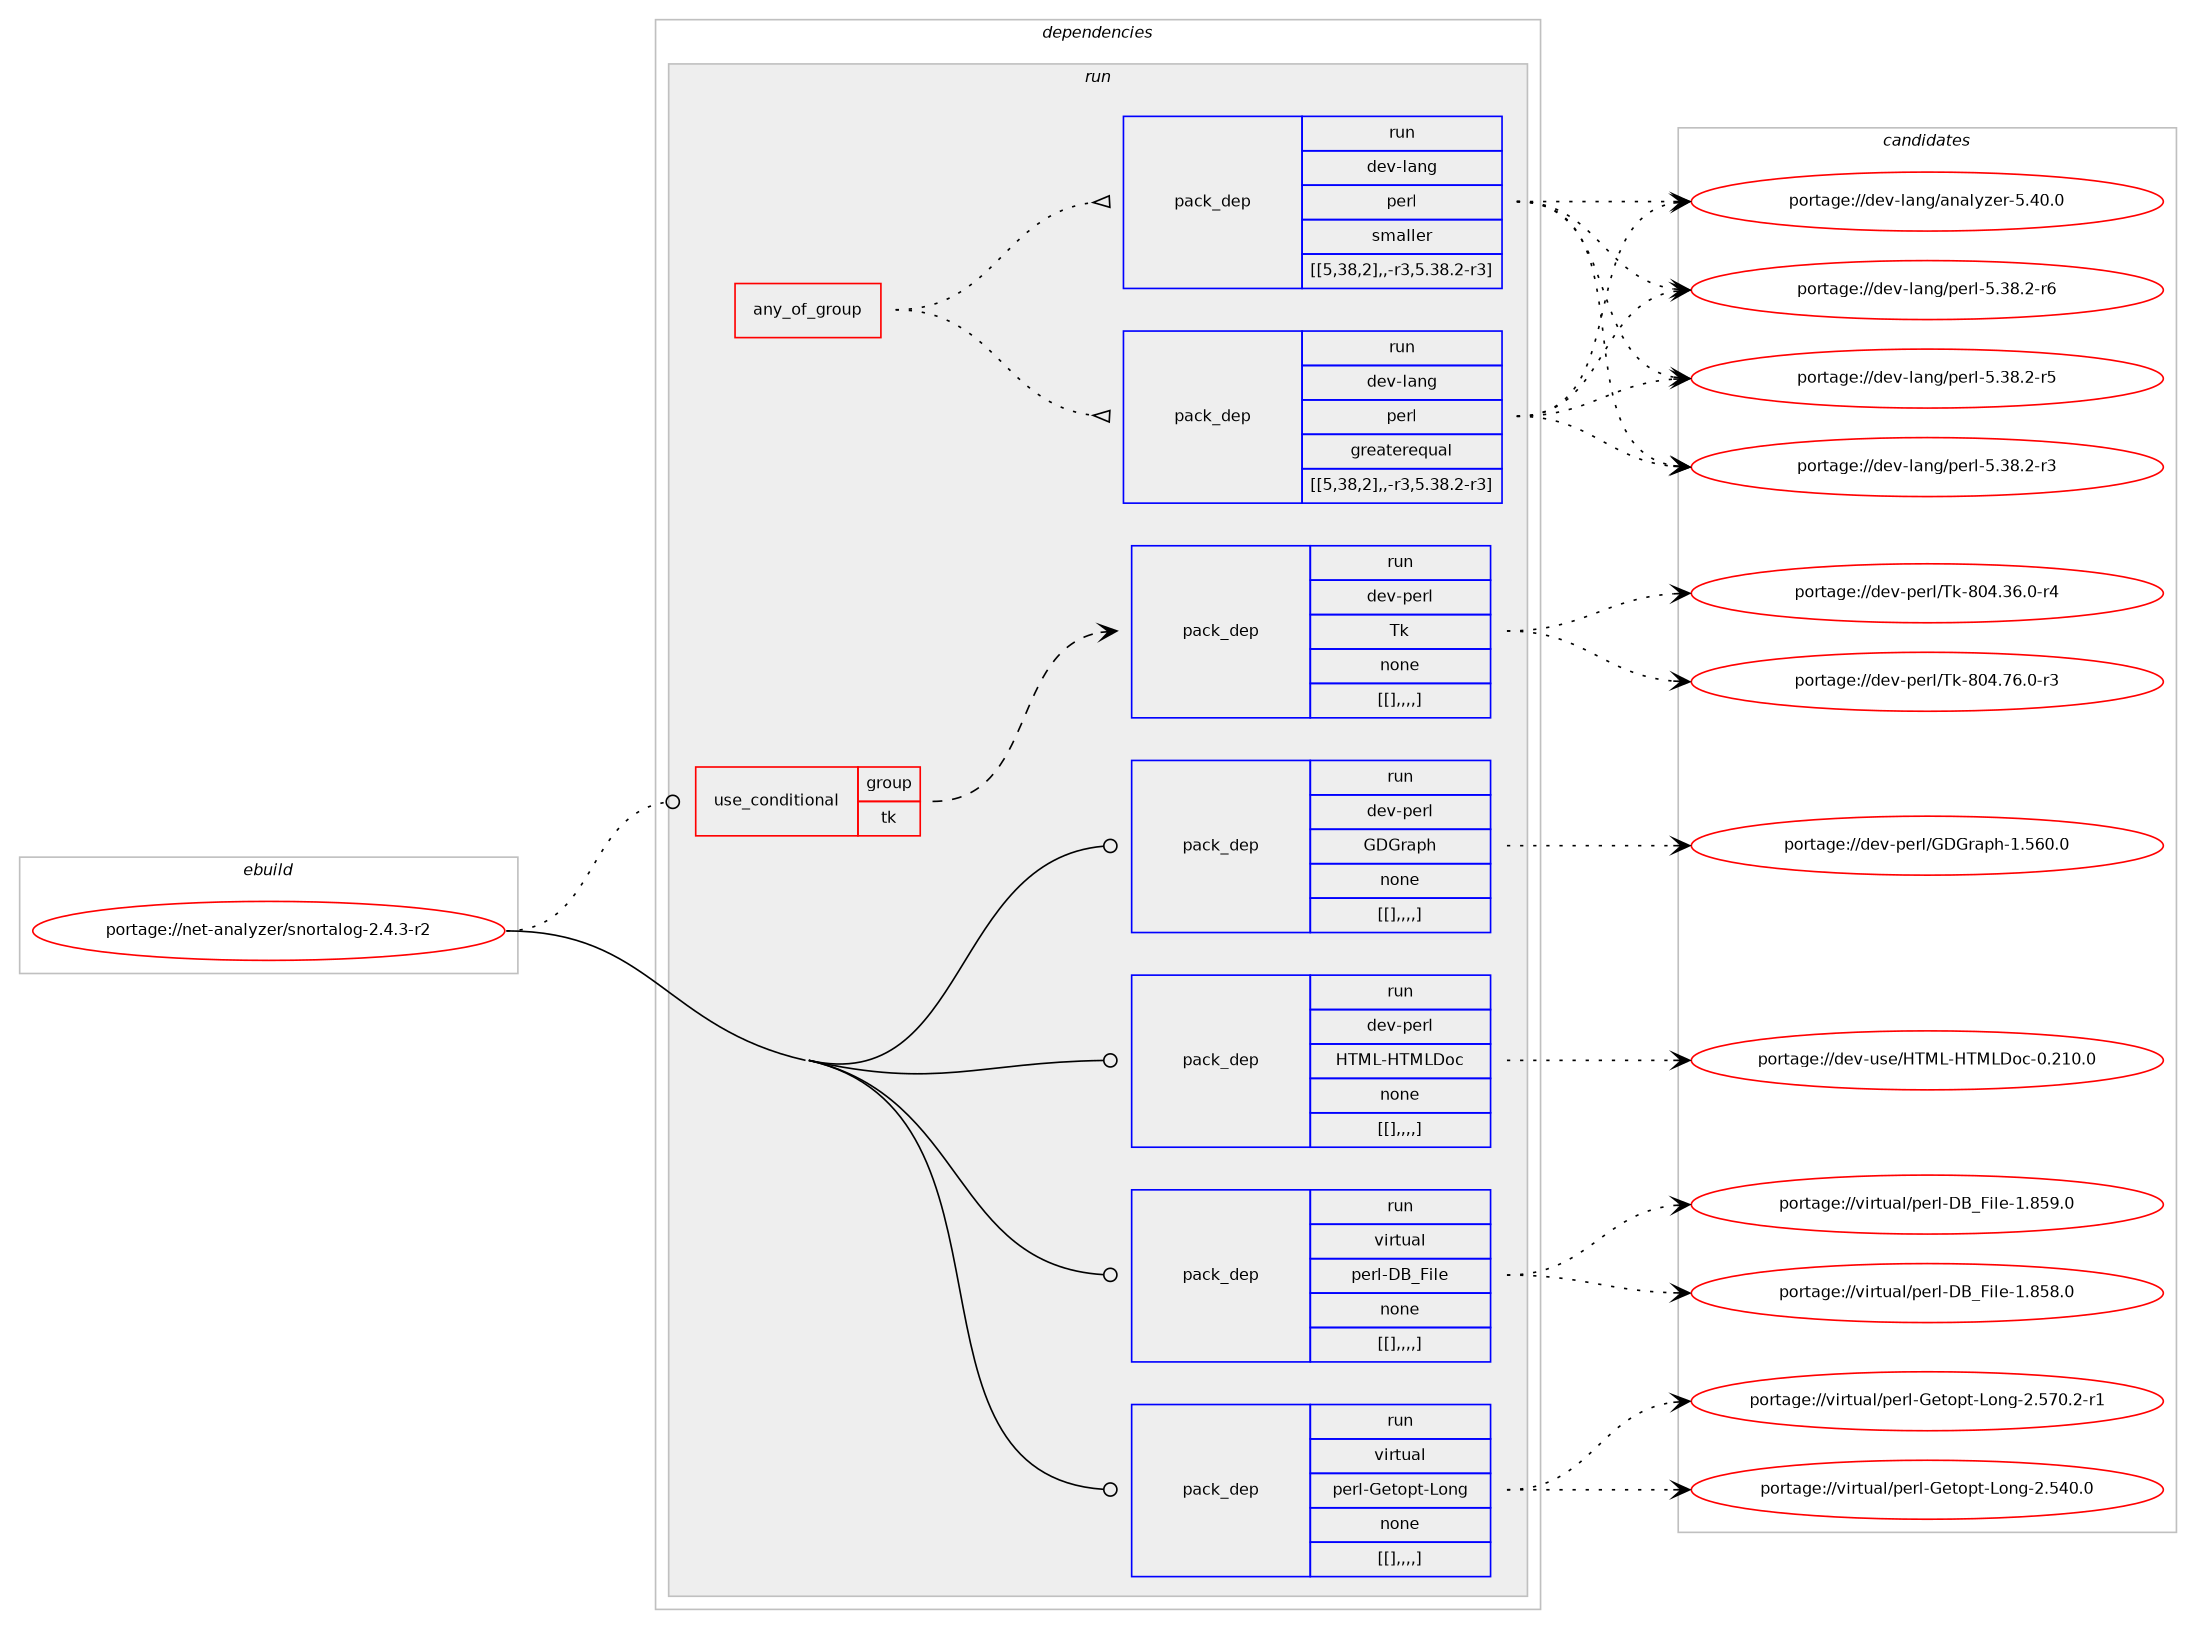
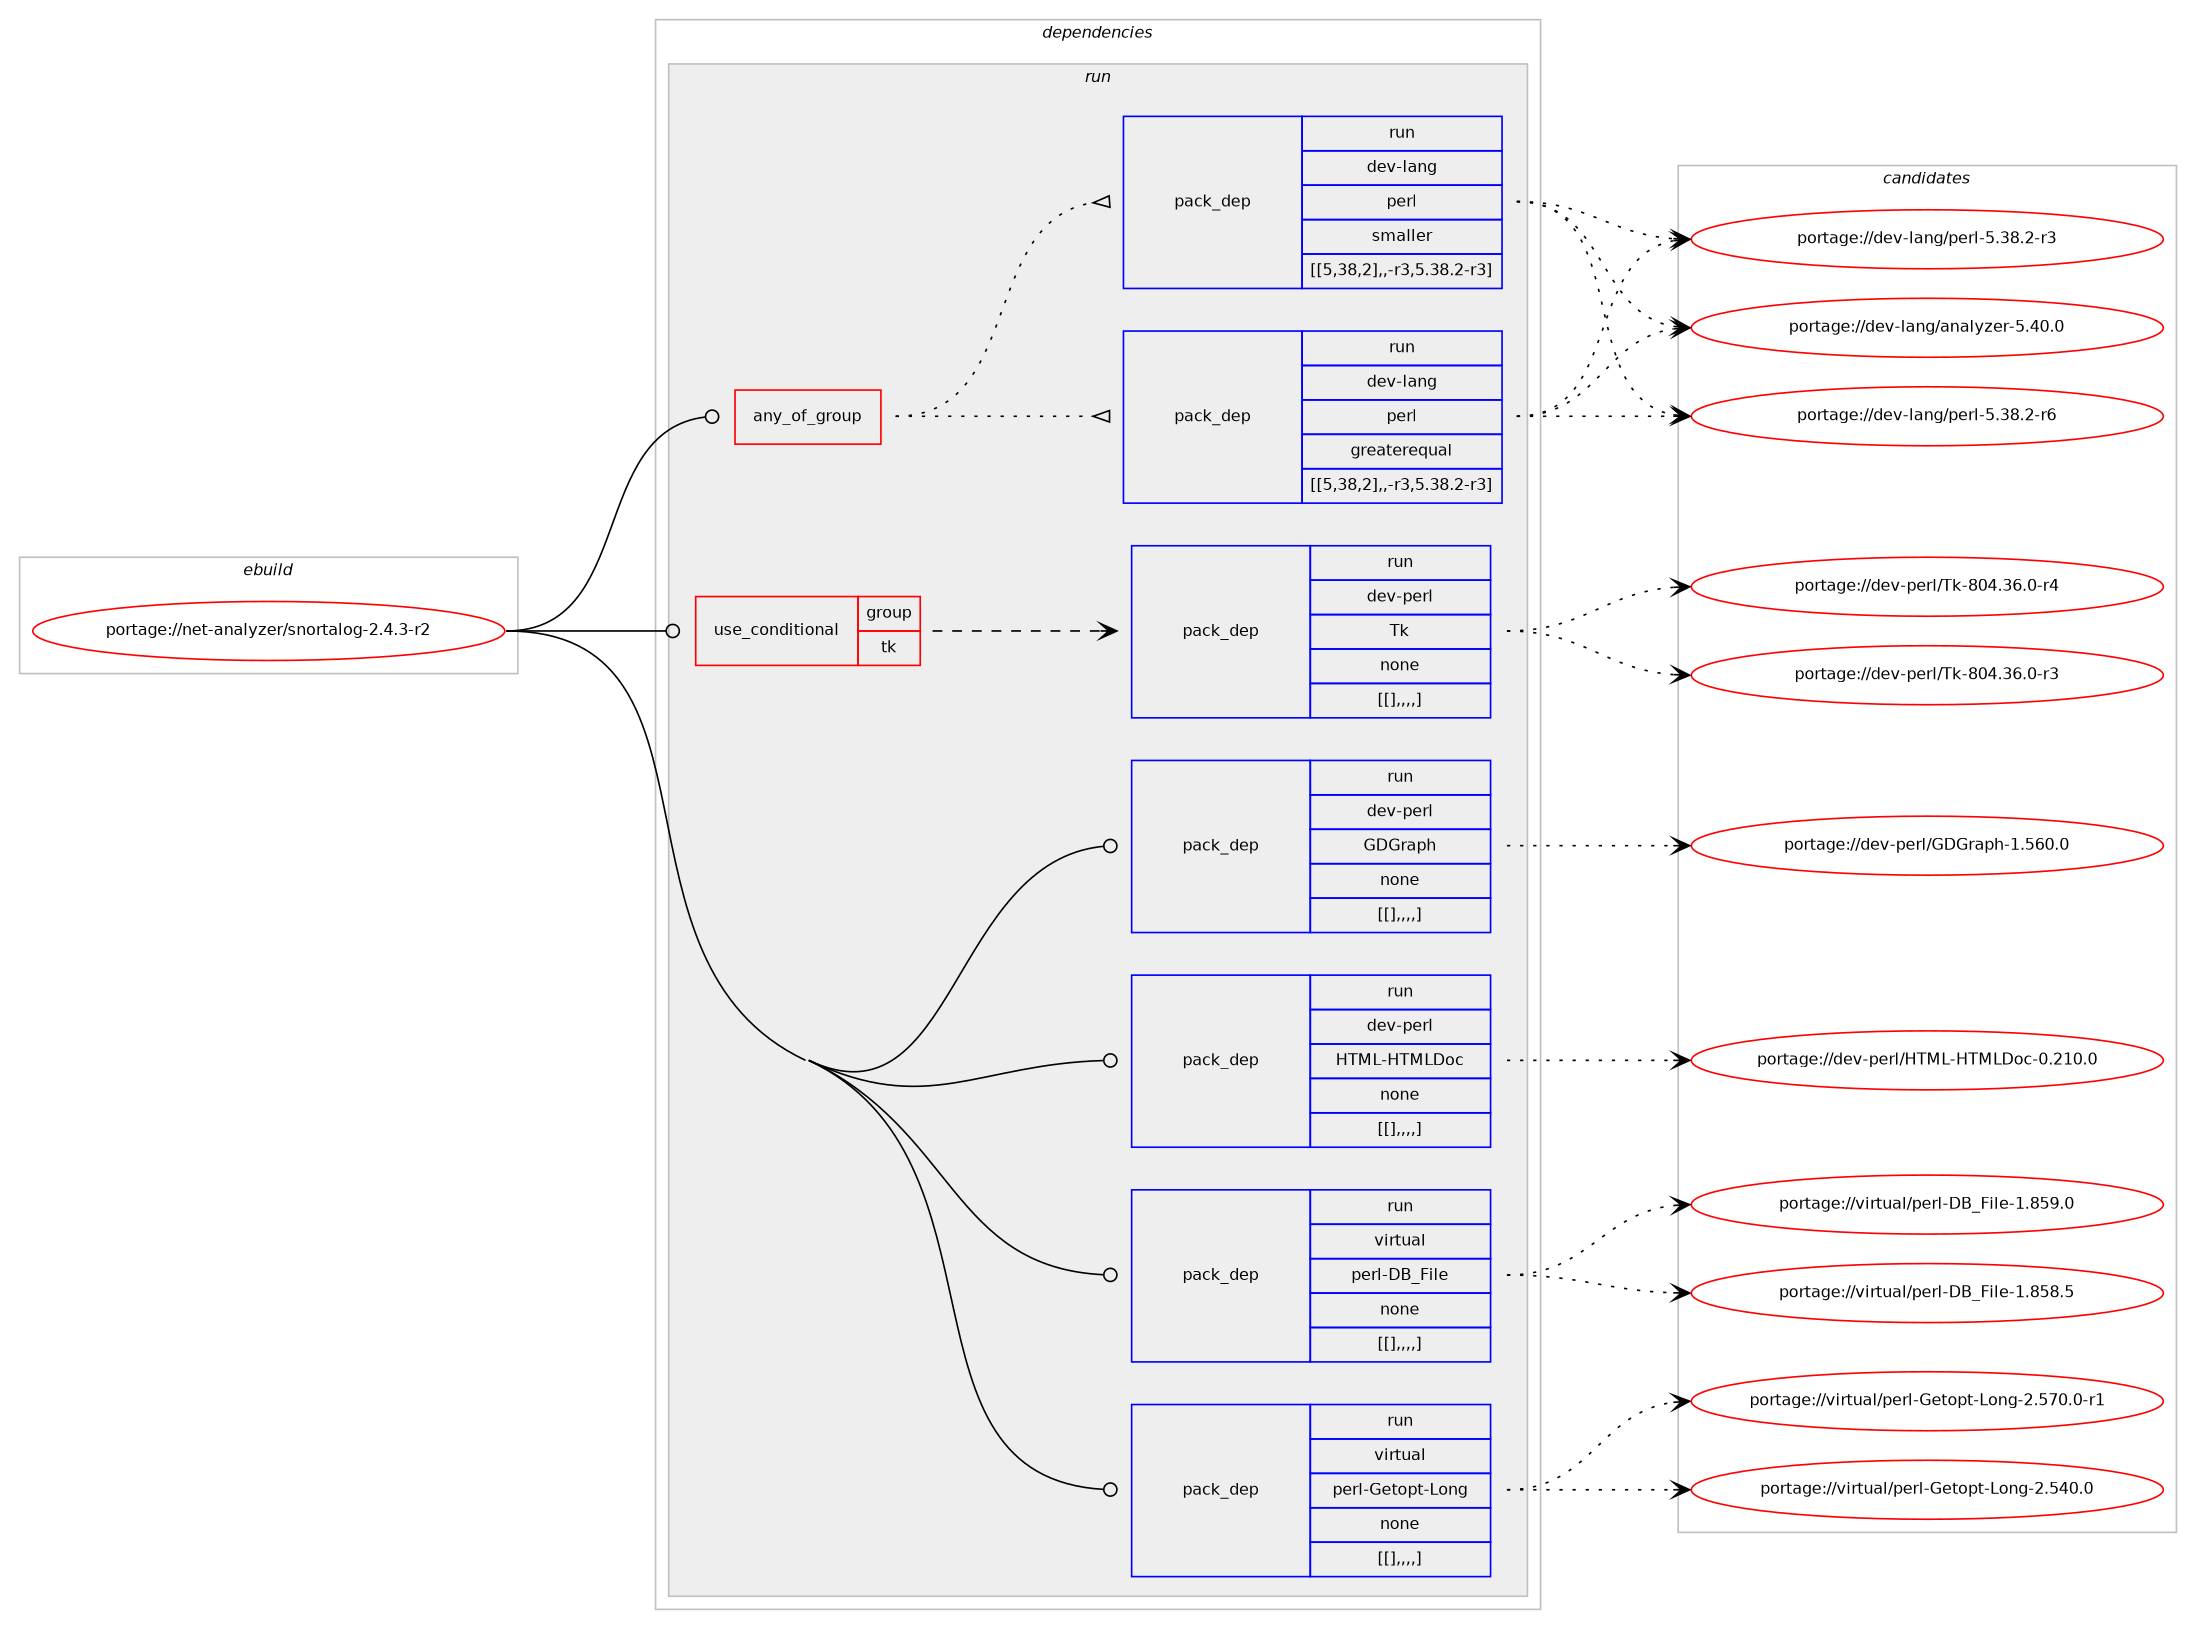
node "portage://dev-lang/perl-5.38.2-r5": removed
edge "portage://net-analyzer/snortalog-2.4.3-r2" -> "any_of_group": added
node "portage://dev-perl/Tk-804.76.0-r3": label "portage://dev-perl/Tk-804.76.0-r3" -> "portage://dev-perl/Tk-804.36.0-r3"
edge "portage://net-analyzer/snortalog-2.4.3-r2" -> "use_conditional": style dotted -> solid
node "portage://dev-use/HTML-HTMLDoc-0.210.0": label "portage://dev-use/HTML-HTMLDoc-0.210.0" -> "portage://dev-perl/HTML-HTMLDoc-0.210.0"
node "portage://virtual/perl-DB_File-1.858.0": label "portage://virtual/perl-DB_File-1.858.0" -> "portage://virtual/perl-DB_File-1.858.5"
node "portage://virtual/perl-Getopt-Long-2.570.2-r1": label "portage://virtual/perl-Getopt-Long-2.570.2-r1" -> "portage://virtual/perl-Getopt-Long-2.570.0-r1"
